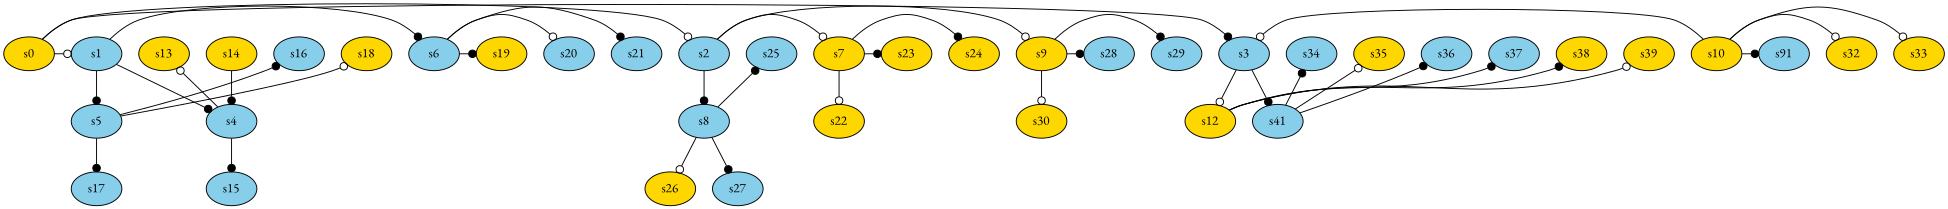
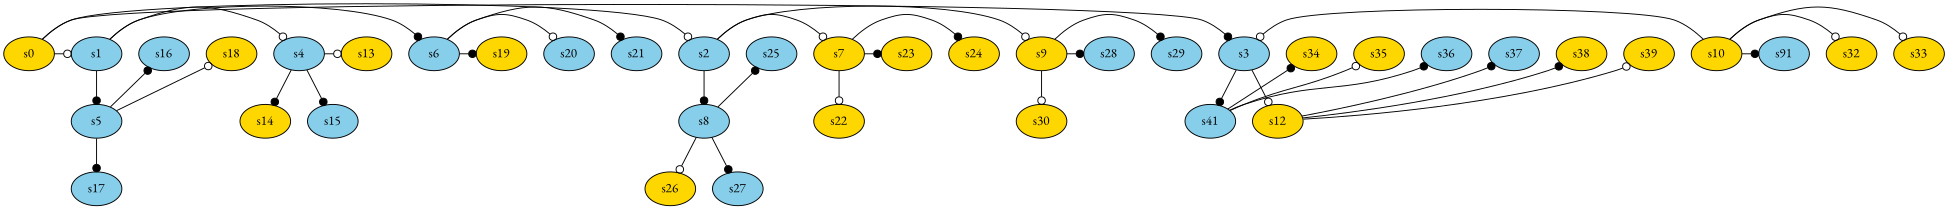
node "s34": fillcolor skyblue -> gold
edge "s14" -> "s4": reversed
edge "s1" -> "s4": arrowhead dot -> odot
